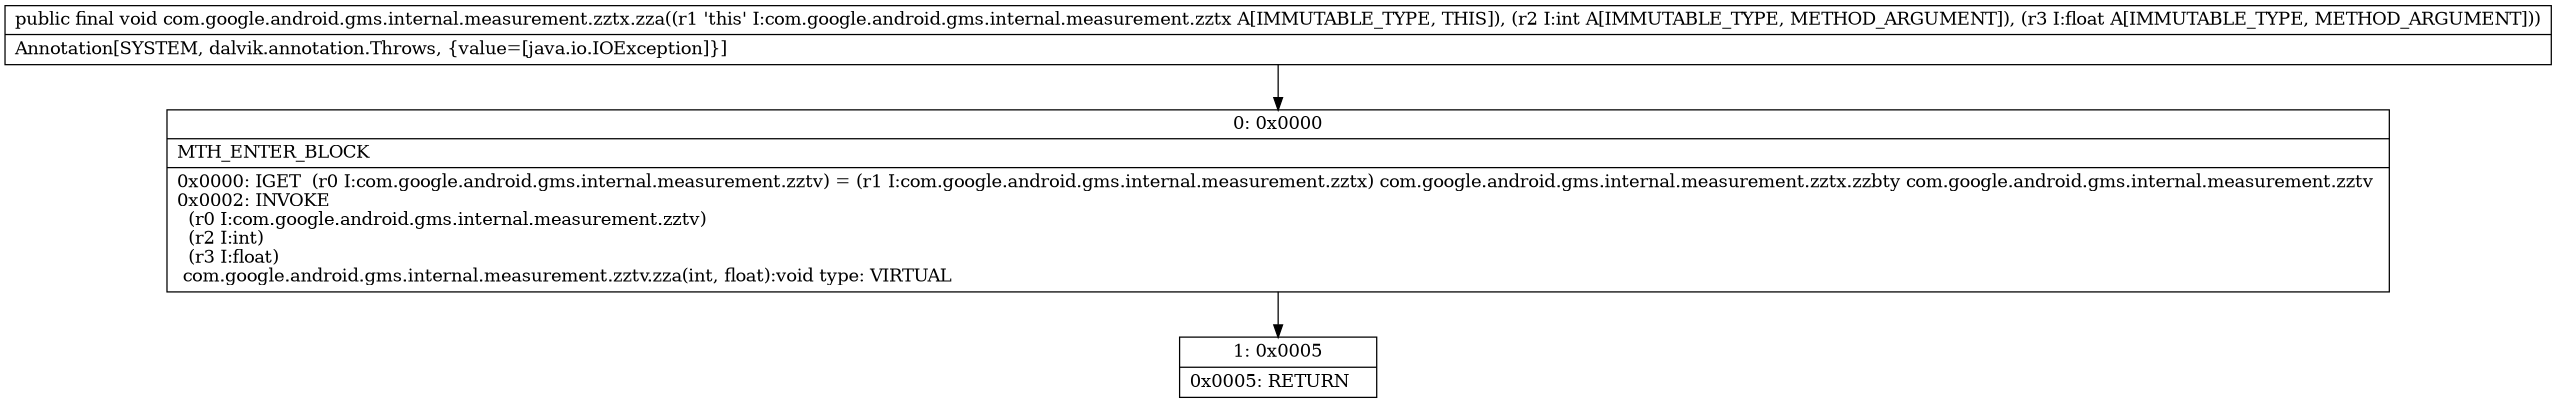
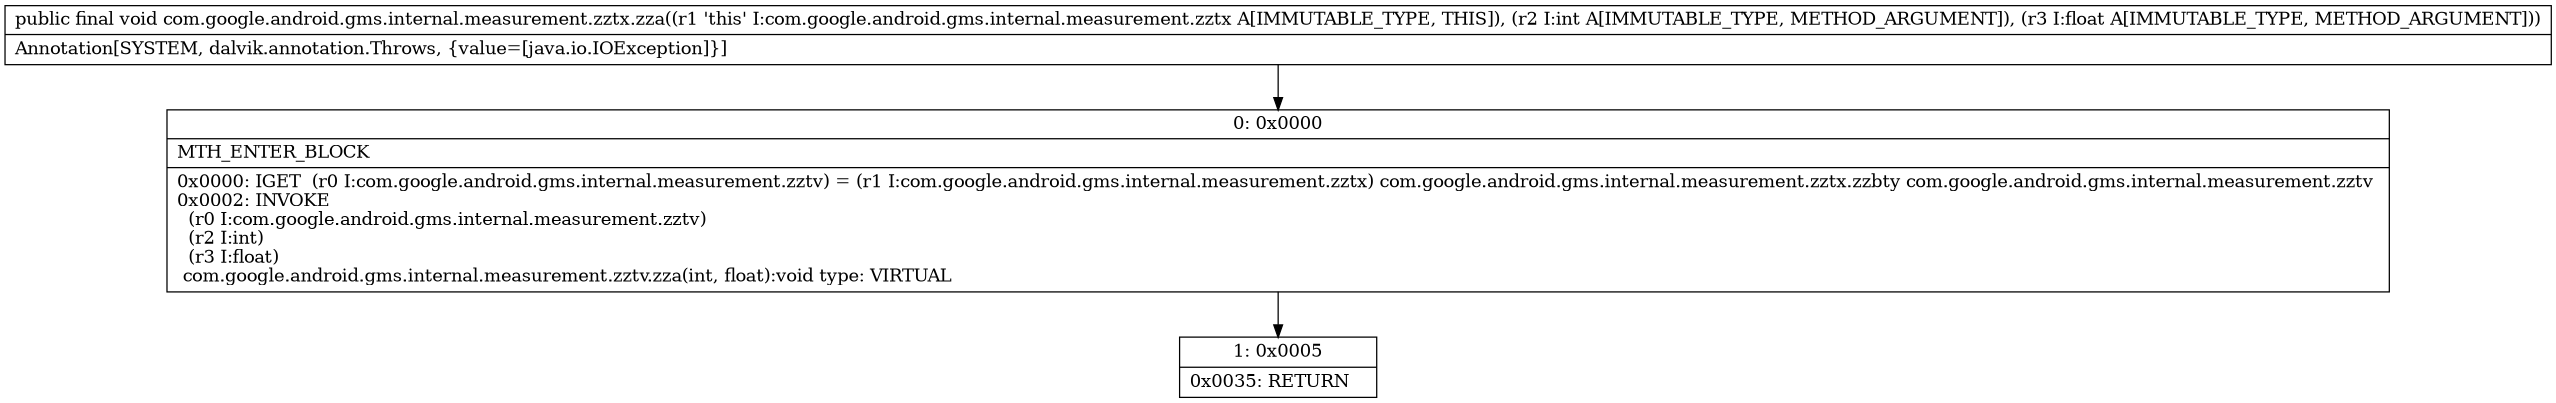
node "1: 0x0005": text "0x0005: RETURN" -> "0x0035: RETURN"
